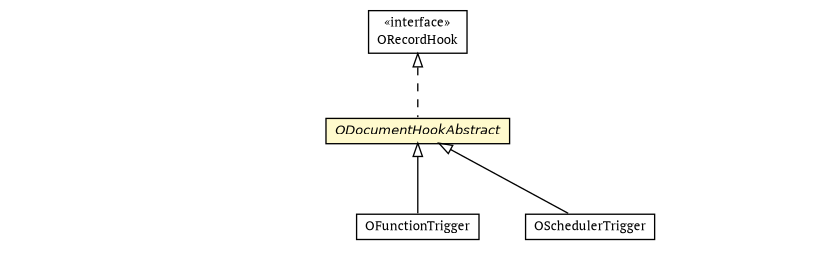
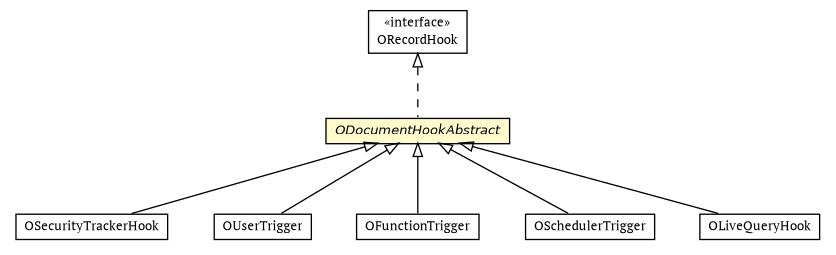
node "OSecurityTrackerHook": added
node "OUserTrigger": added
node "OLiveQueryHook": added
